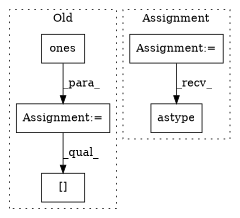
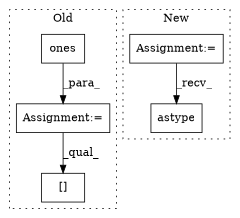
cluster "Assignment": label "Assignment" -> "New"
